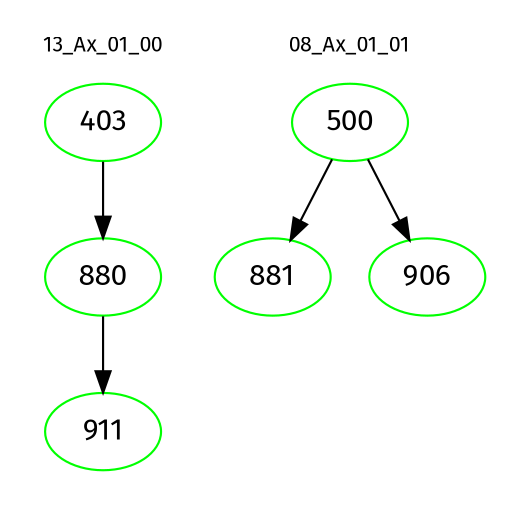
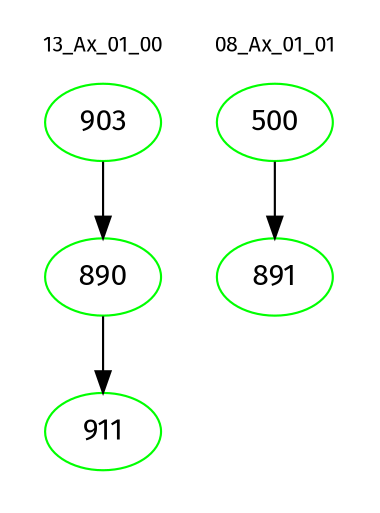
node "403": label "403" -> "903"
node "880": label "880" -> "890"
node "881": label "881" -> "891"
node "906": removed
